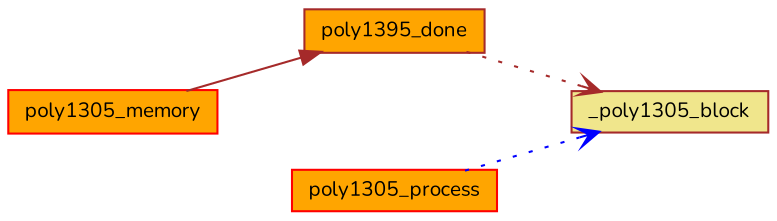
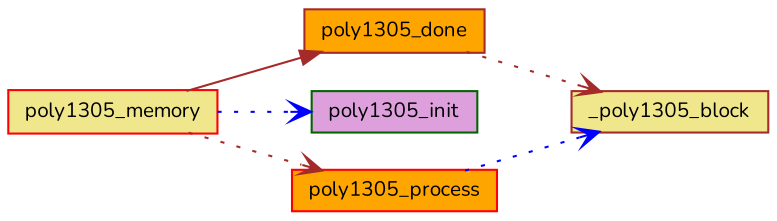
node "poly1395_done": label "poly1395_done" -> "poly1305_done"
node "poly1305_memory": fillcolor orange -> khaki
node "poly1305_init": added
edge "poly1305_memory" -> "poly1305_process": added
